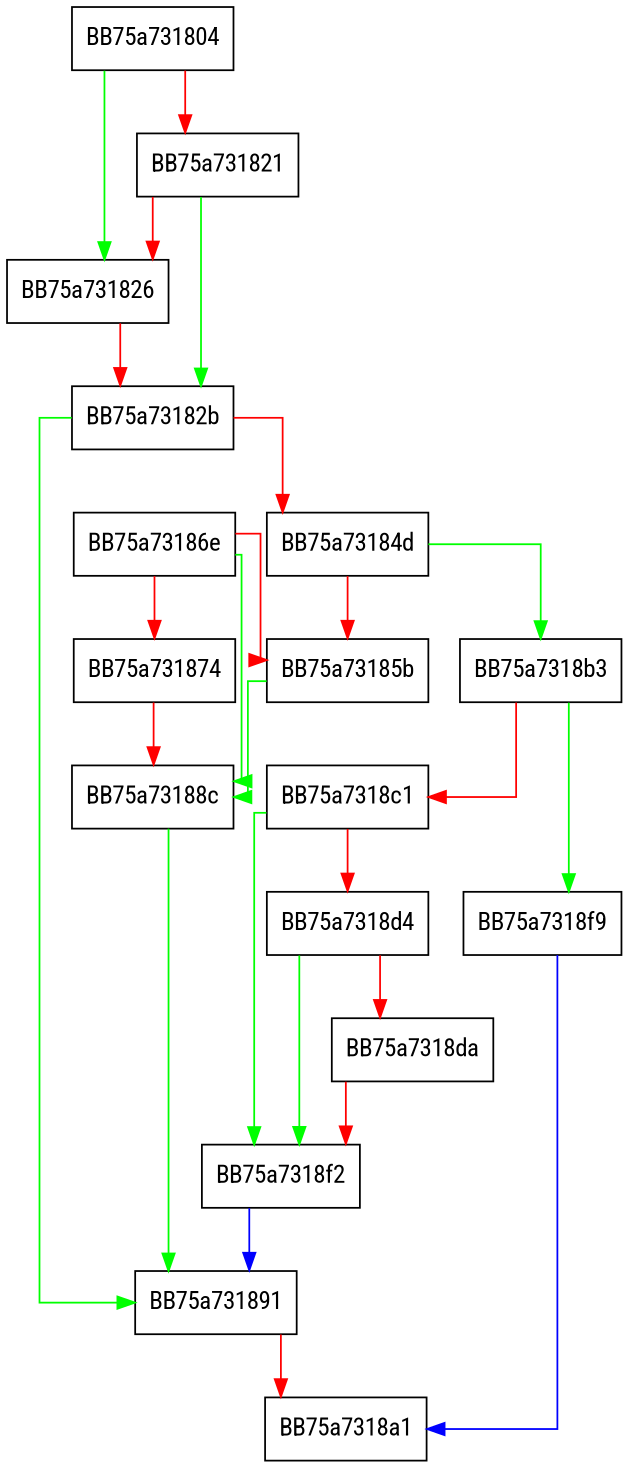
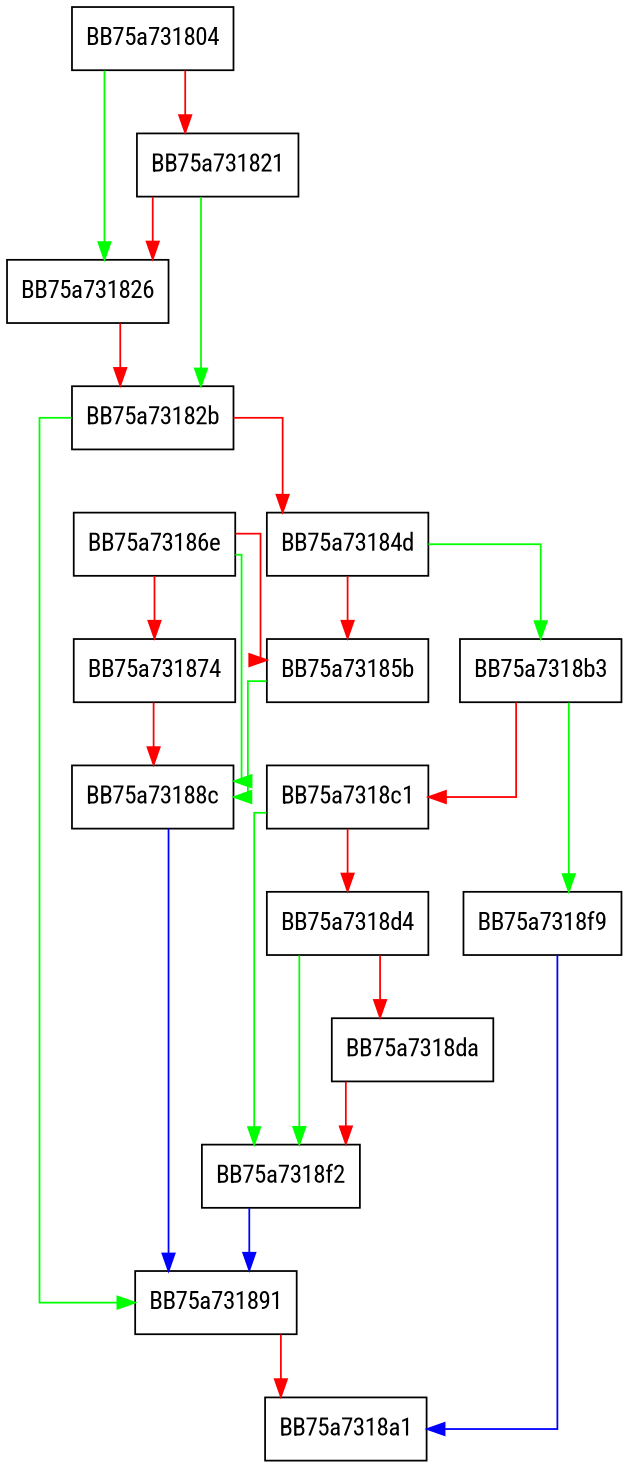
edge "BB75a73188c" -> "BB75a731891": color green -> blue
